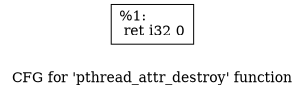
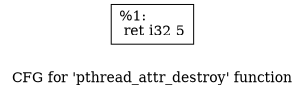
node "%1:": text "ret i32 0" -> "ret i32 5"
